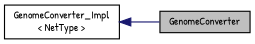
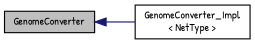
edge "GenomeConverter" -> "GenomeConverter_Impl < NetType >": reversed
